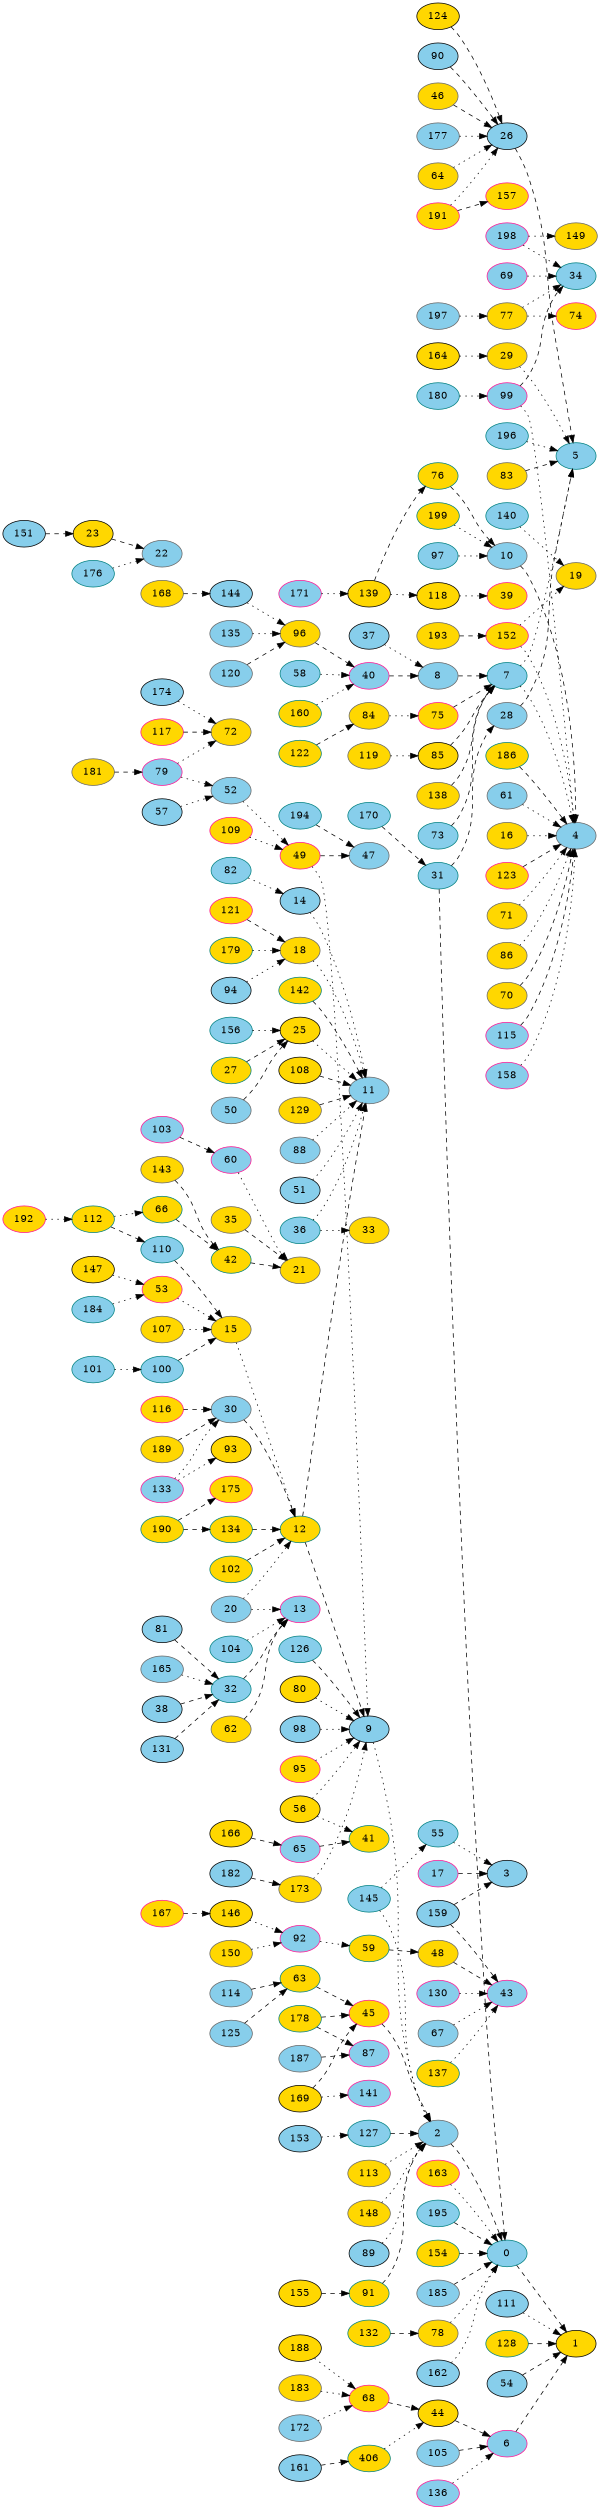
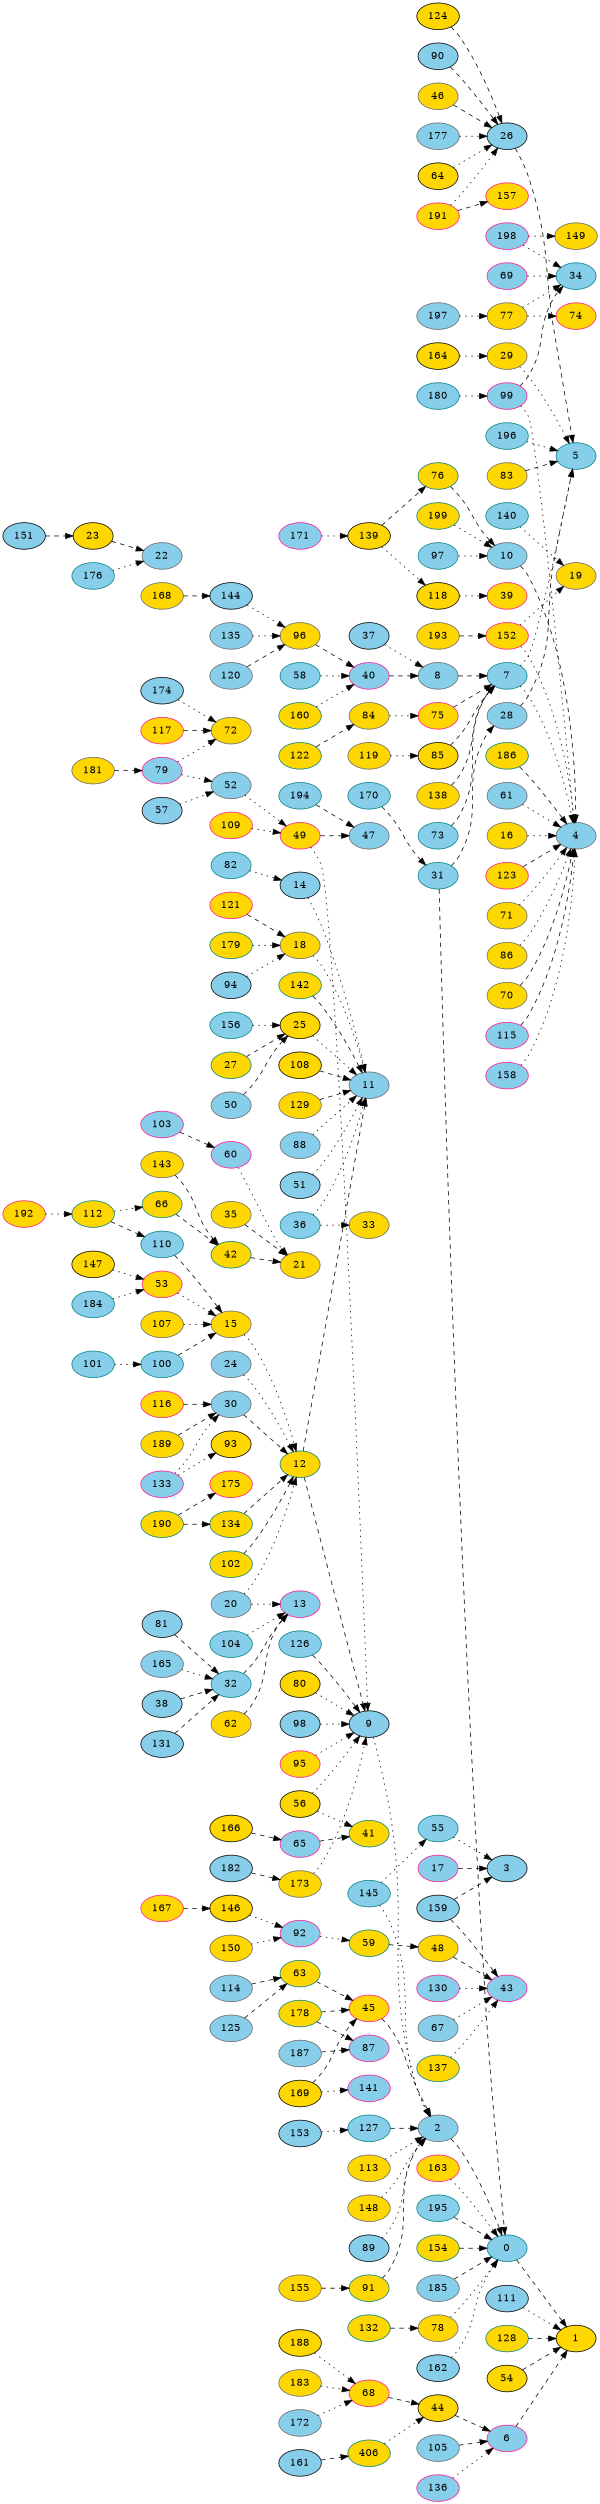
node "64": color gray40 -> black
node "24": added
node "155": color black -> gray40
node "54": fillcolor skyblue -> gold
